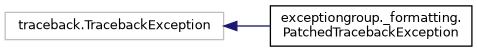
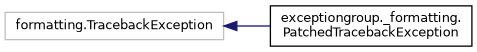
node "traceback.TracebackException": label "traceback.TracebackException" -> "formatting.TracebackException"
